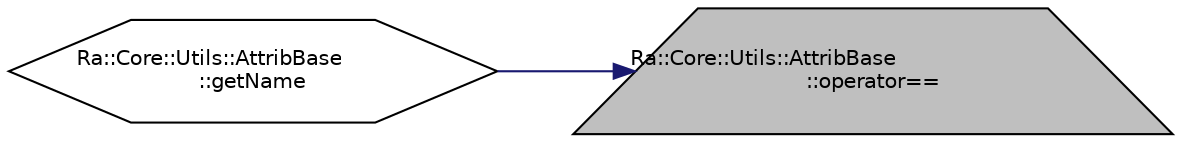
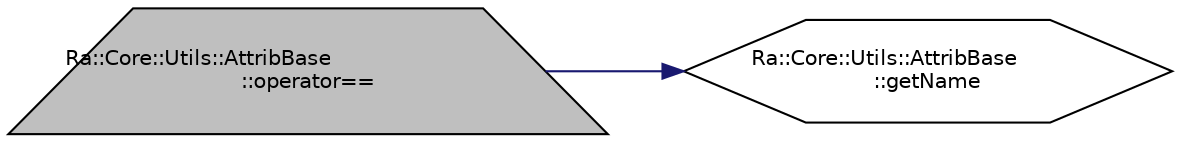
edge "Ra::Core::Utils::AttribBase ::getName" -> "Ra::Core::Utils::AttribBase ::operator==": reversed
